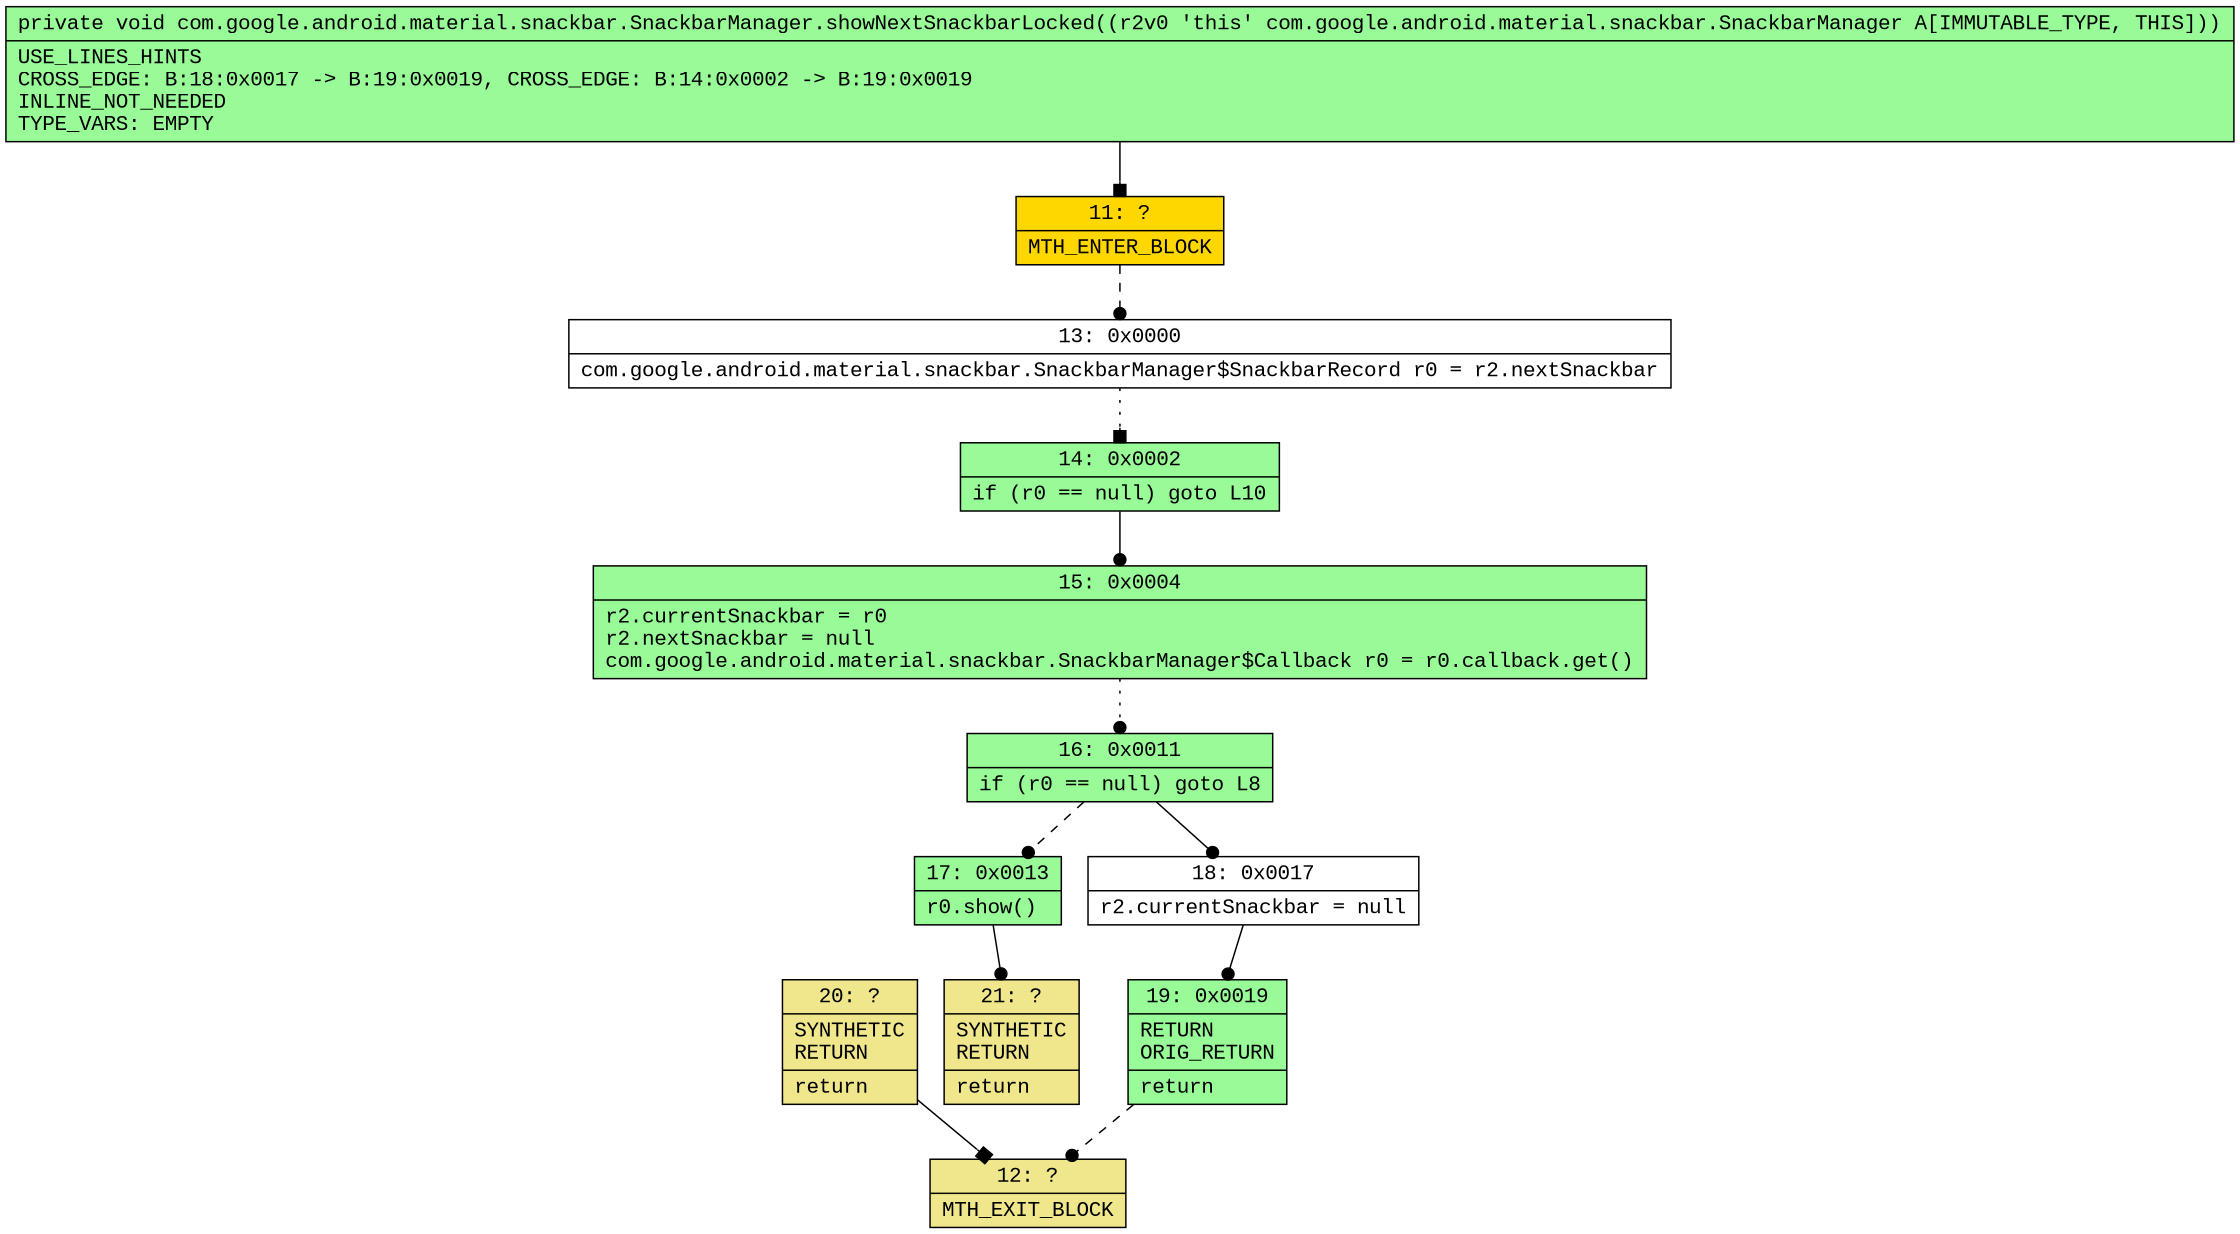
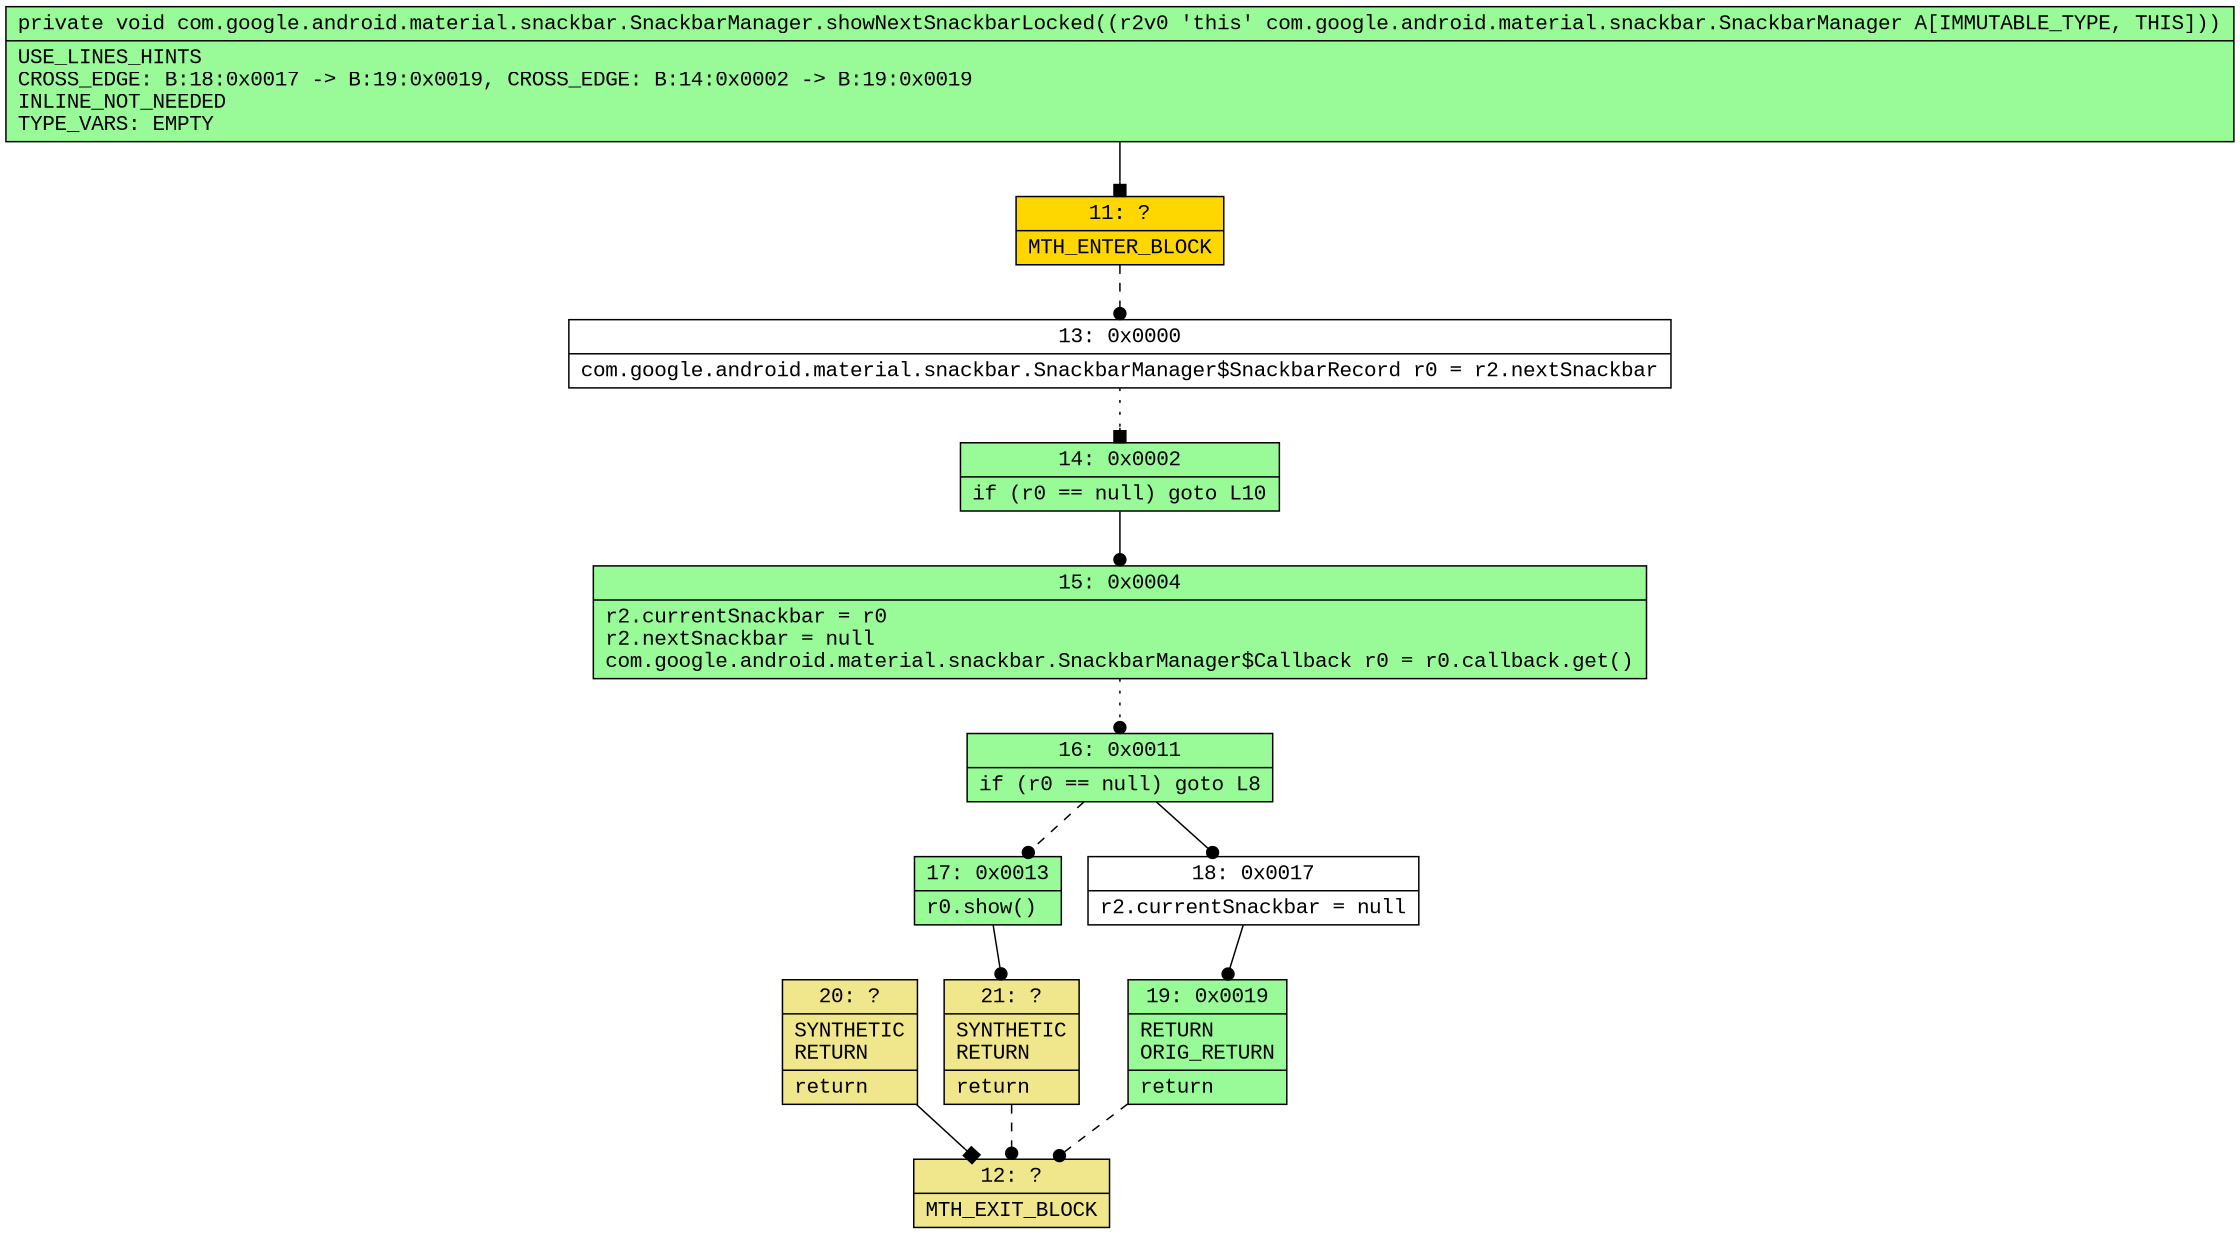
edge "21: ?" -> "12: ?": added
